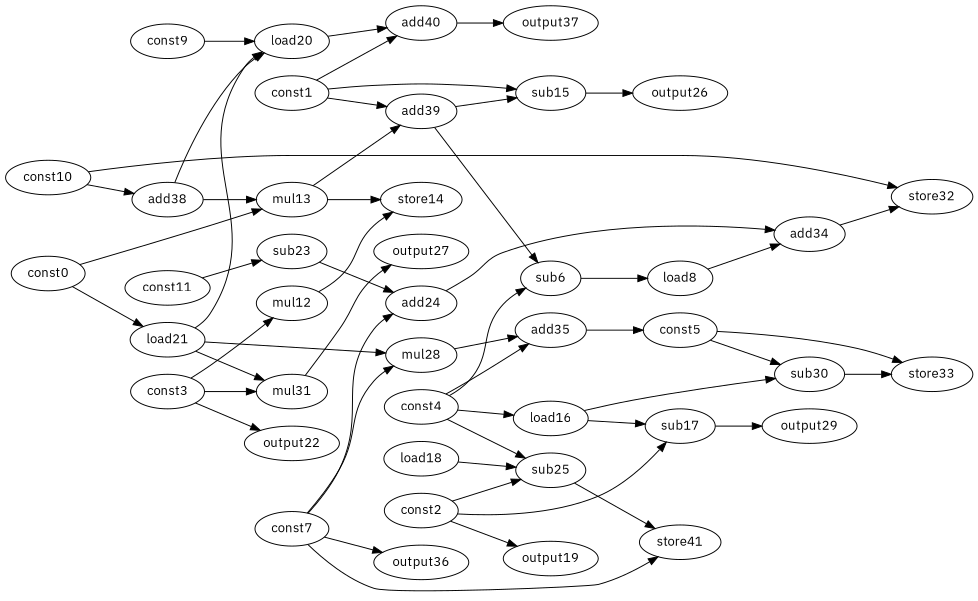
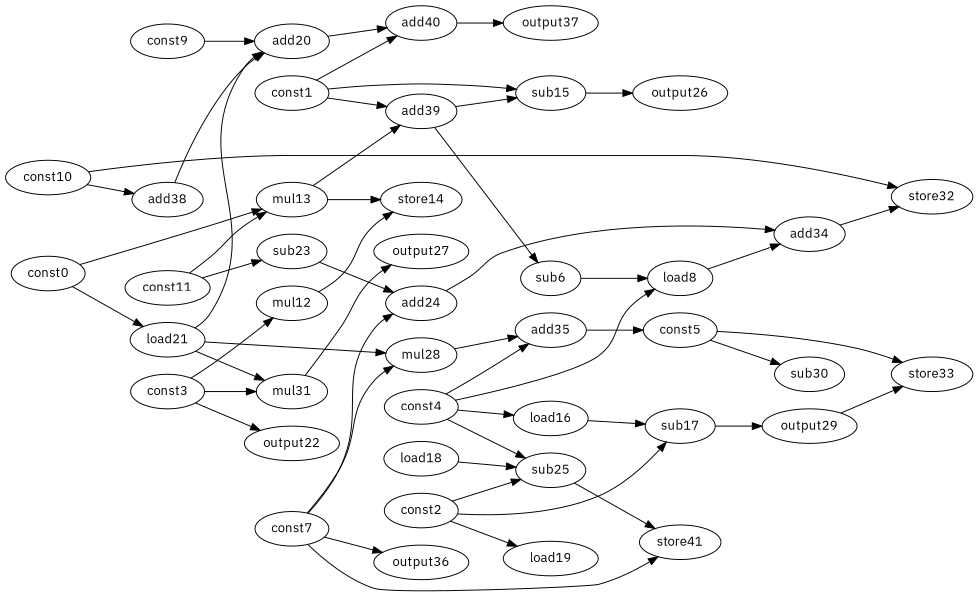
node "load20": label "load20" -> "add20"
edge "add38" -> "mul13": now "const11" -> "mul13"
edge "const4" -> "sub6": now "const4" -> "load8"
edge "sub30" -> "store33": now "output29" -> "store33"
edge "load16" -> "sub30": removed
node "output19": label "output19" -> "load19"
